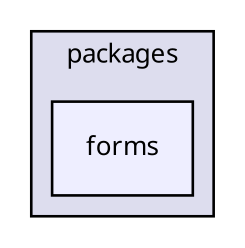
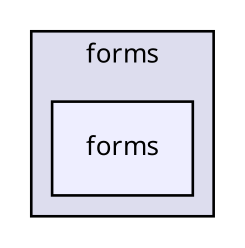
cluster "packages": label "packages" -> "forms"
